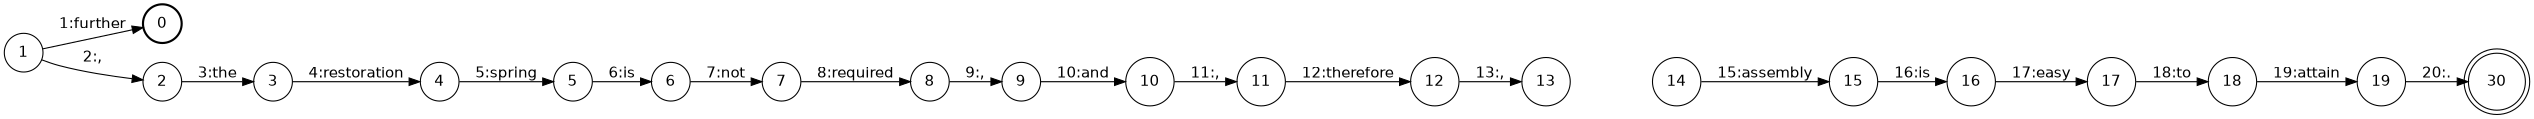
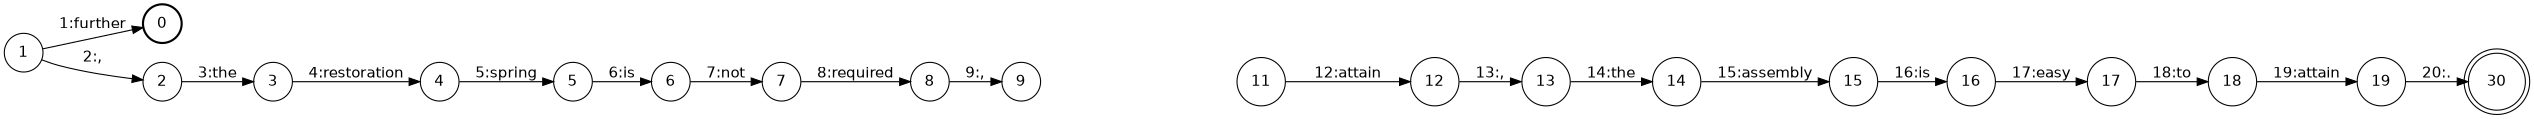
edge "11" -> "12": label "12:therefore" -> "12:attain"
node "10": removed
edge "13" -> "14": added, label "14:the"
